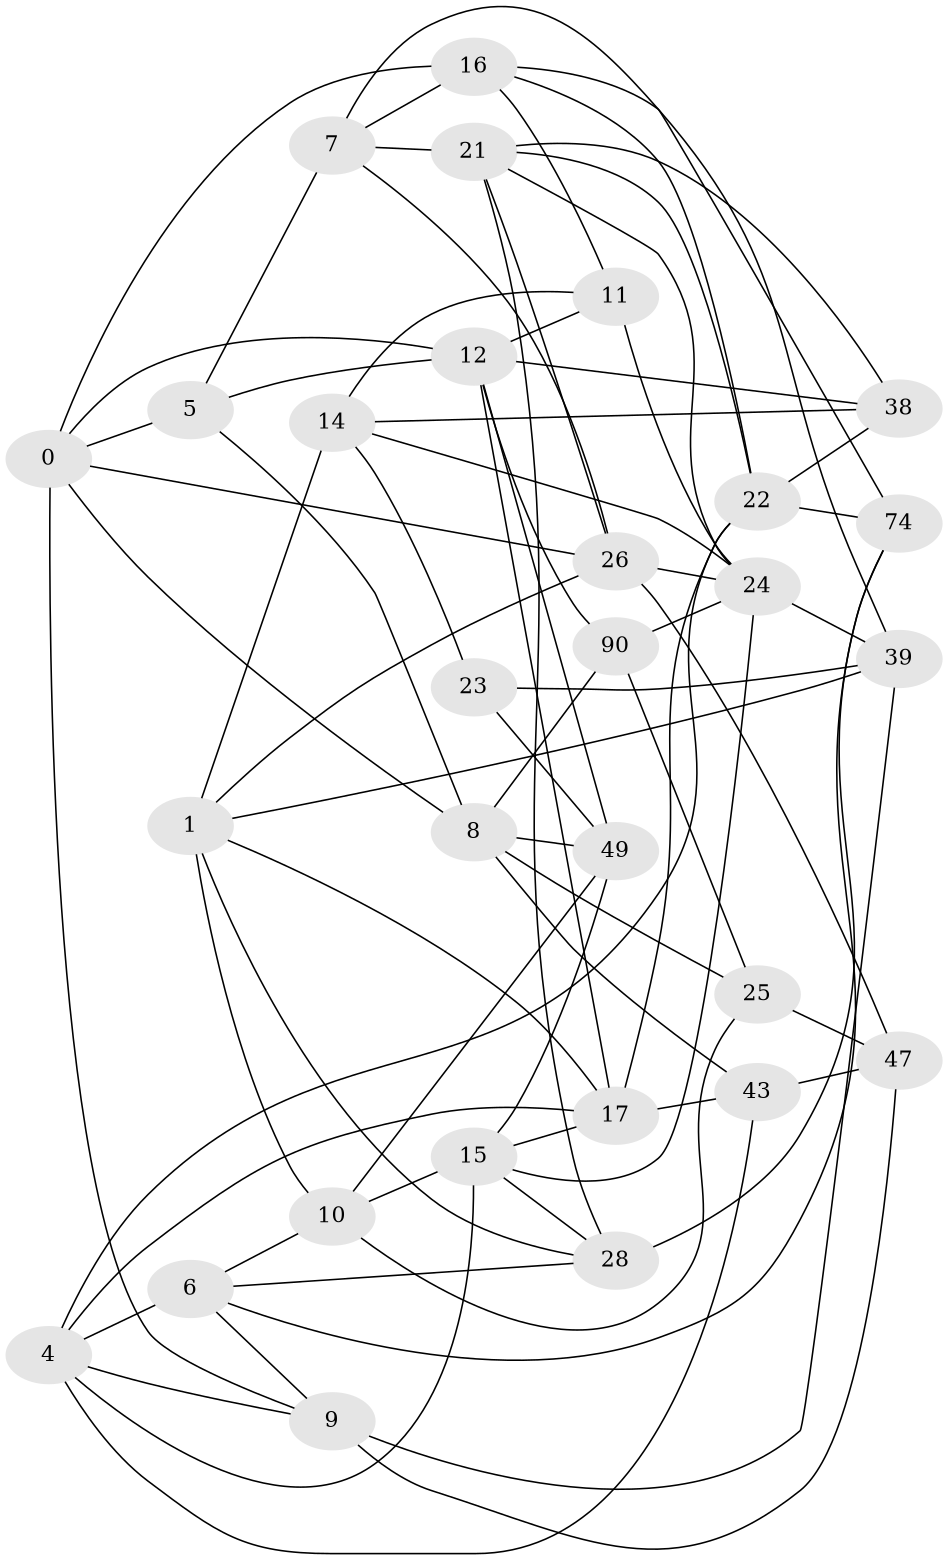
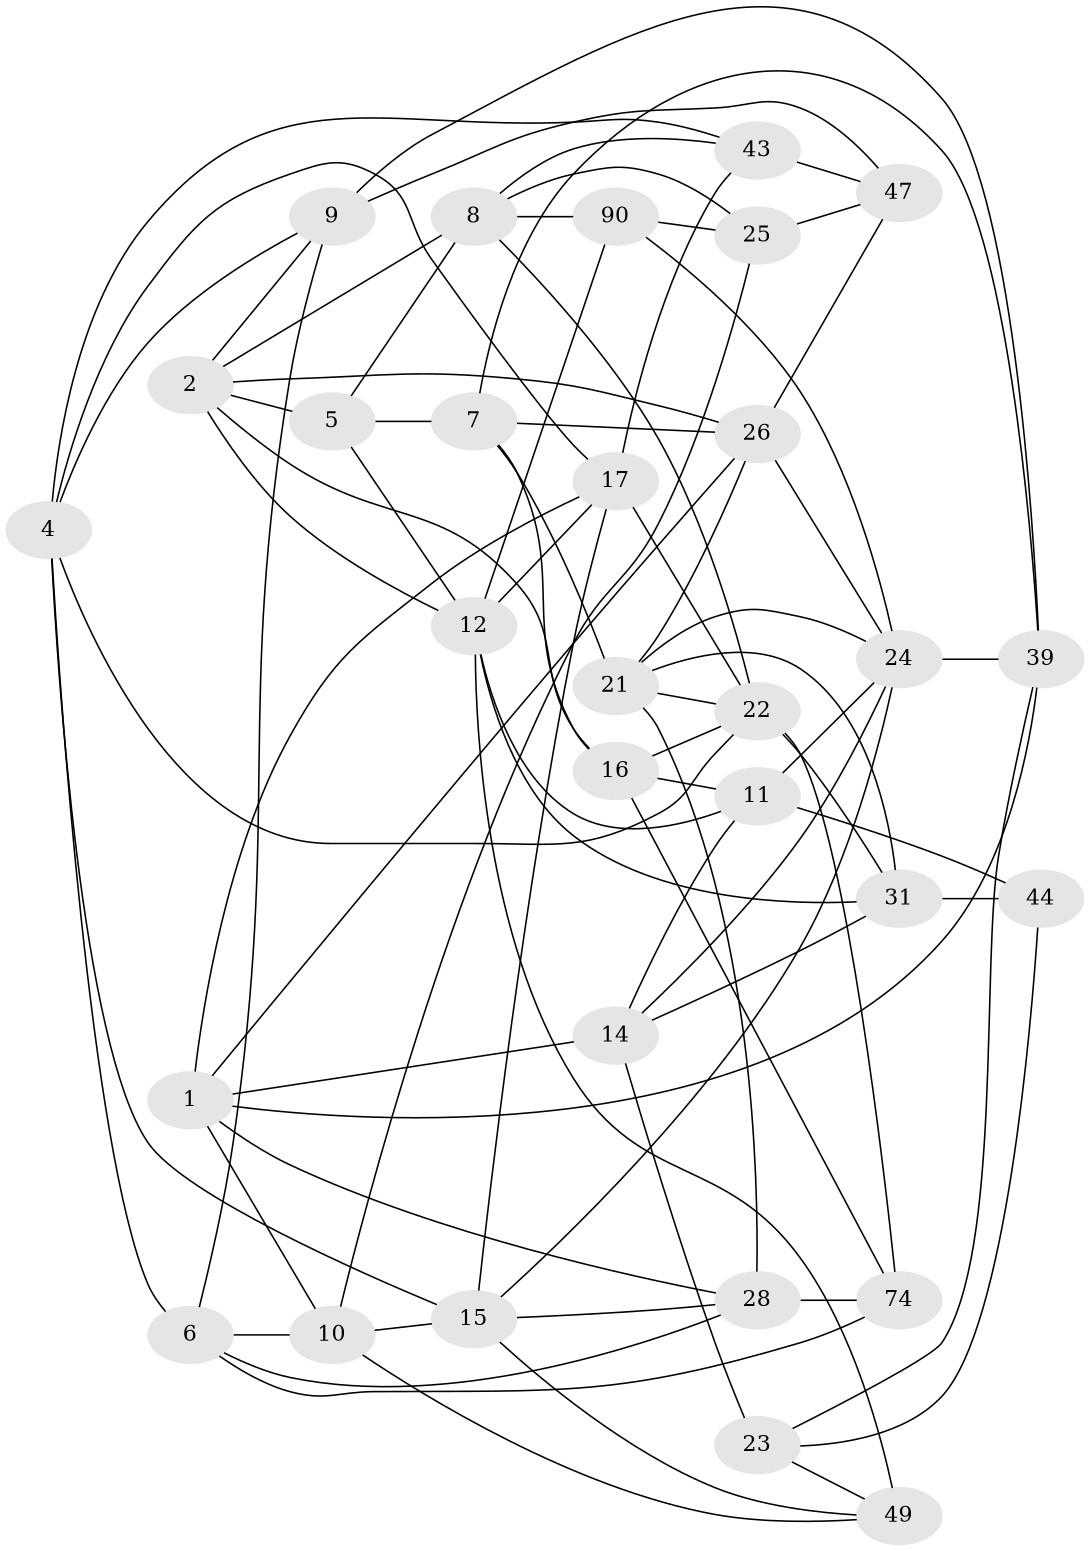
node "38": label "38" -> "31"
node "0": label "0" -> "2"
edge "8" -- "49": now "8" -- "22"
node "44": added
